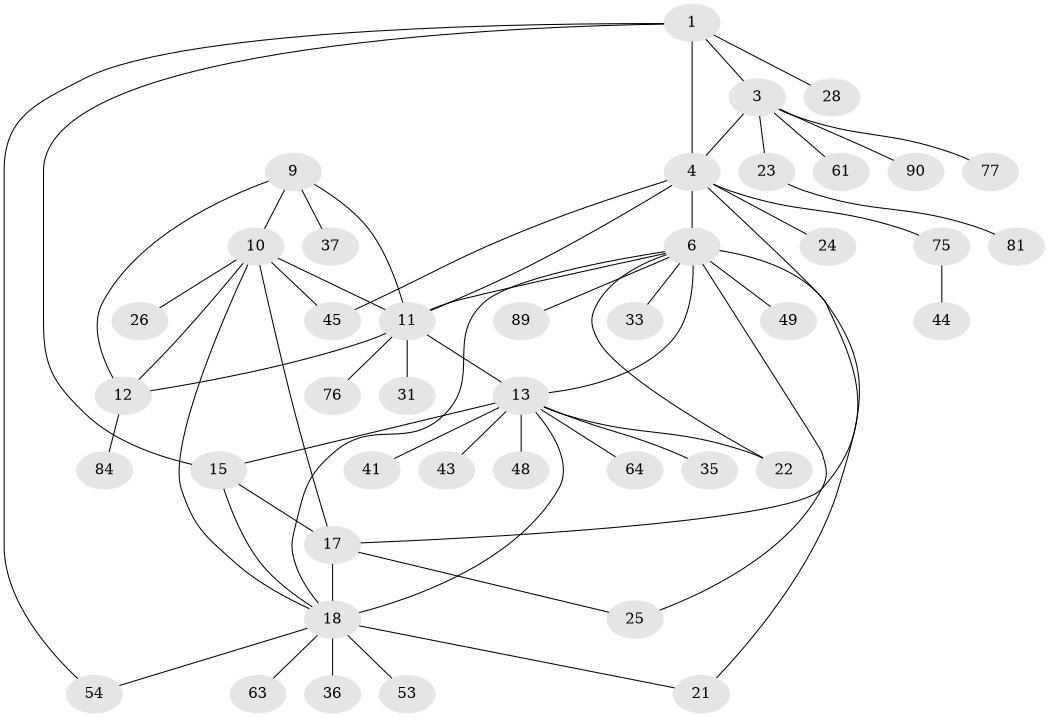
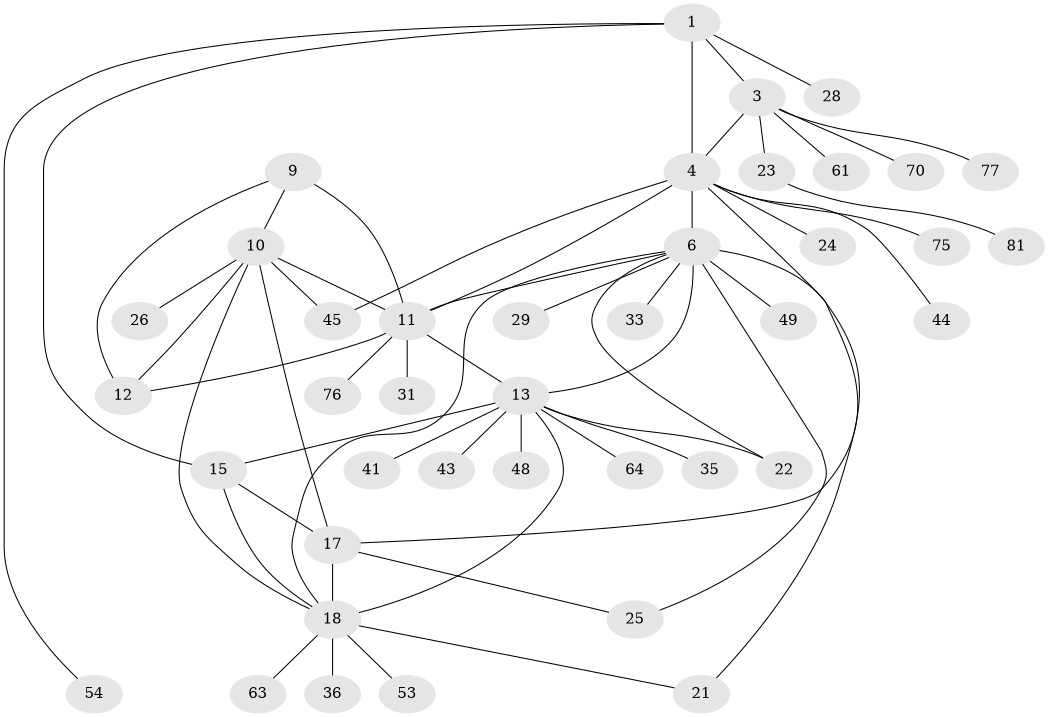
node "90": label "90" -> "70"
node "37": removed
edge "75" -- "44": now "4" -- "44"
node "89": label "89" -> "29"
node "84": removed
edge "18" -- "54": removed
